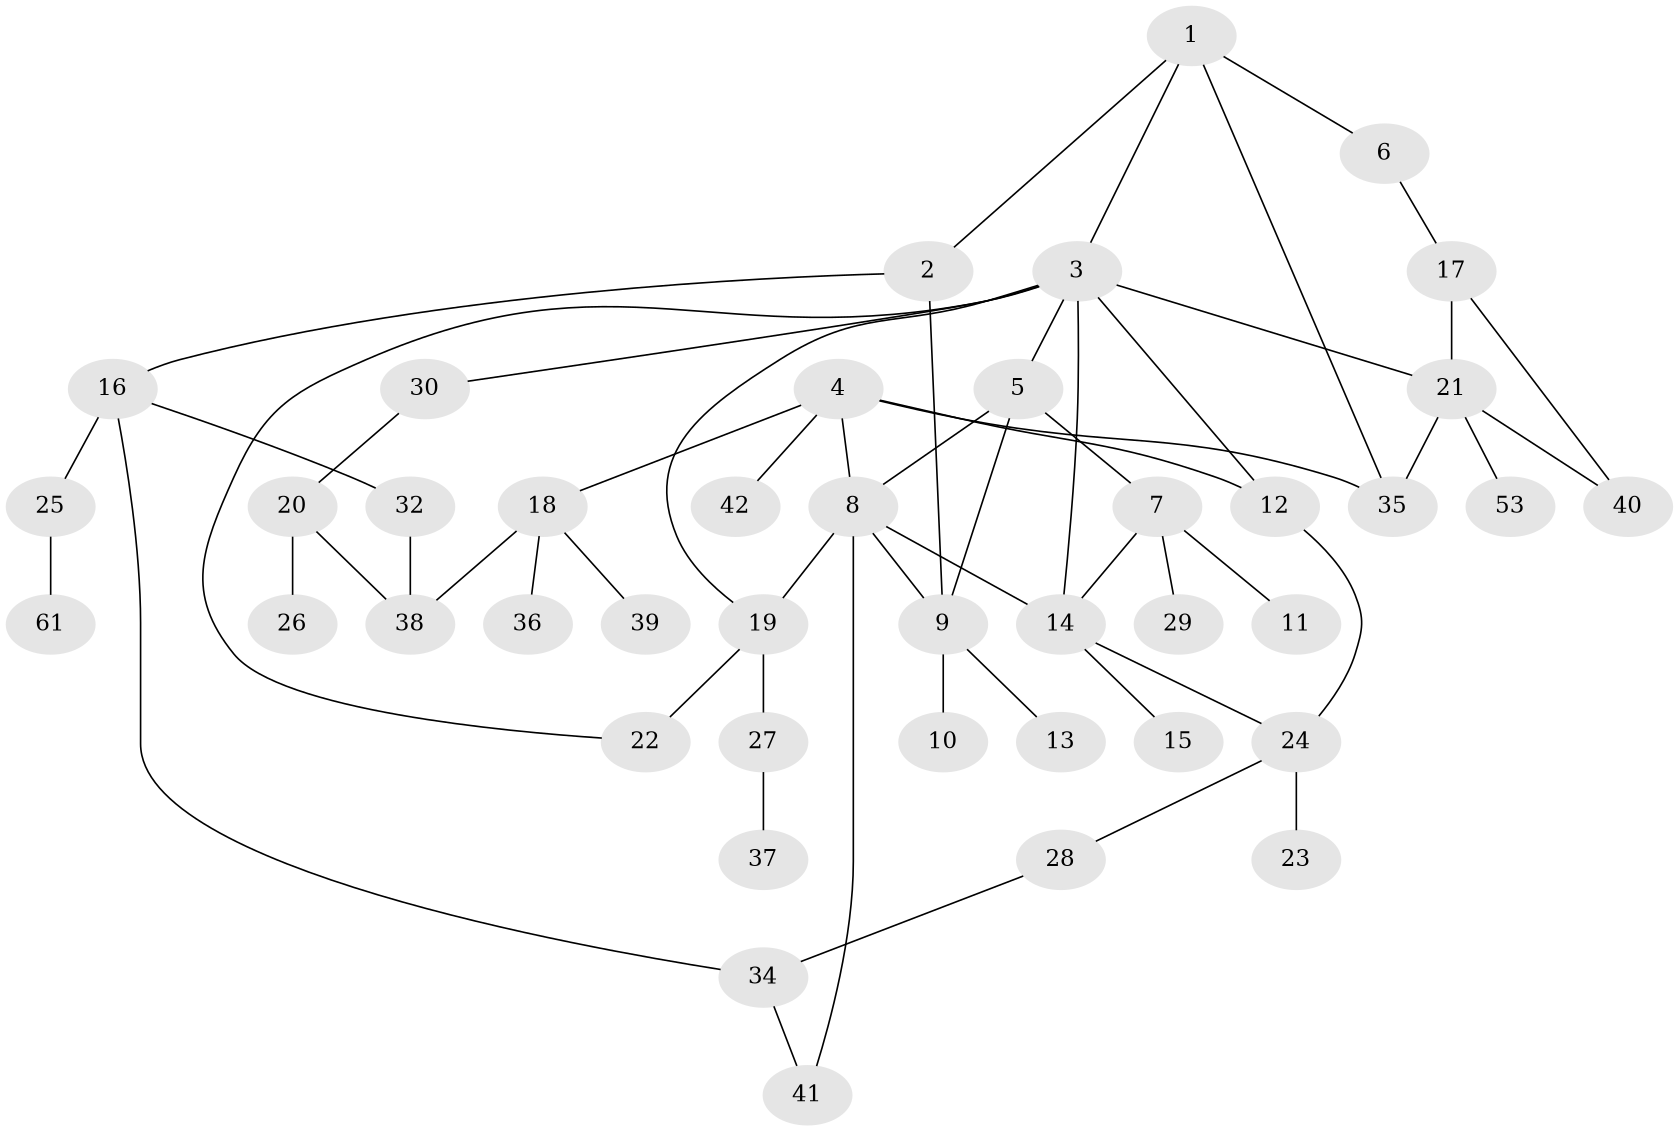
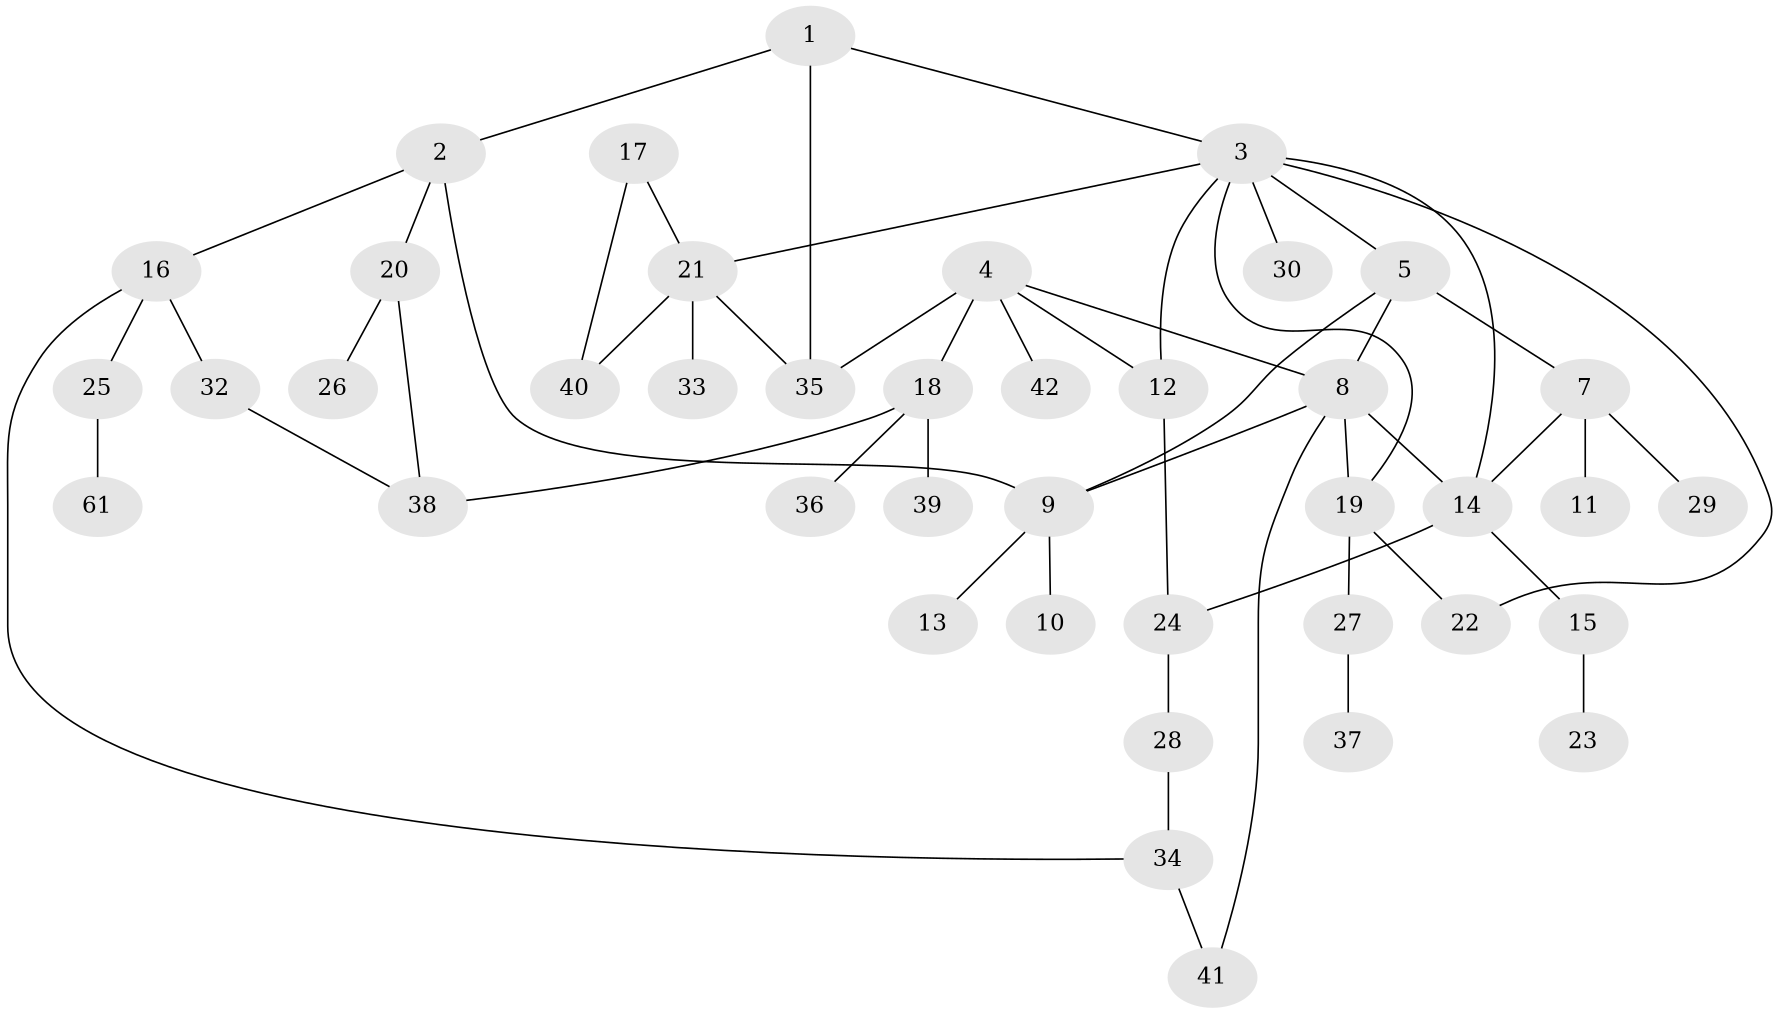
node "6": removed
edge "30" -- "20": now "2" -- "20"
node "53": label "53" -> "33"
edge "24" -- "23": now "15" -- "23"
